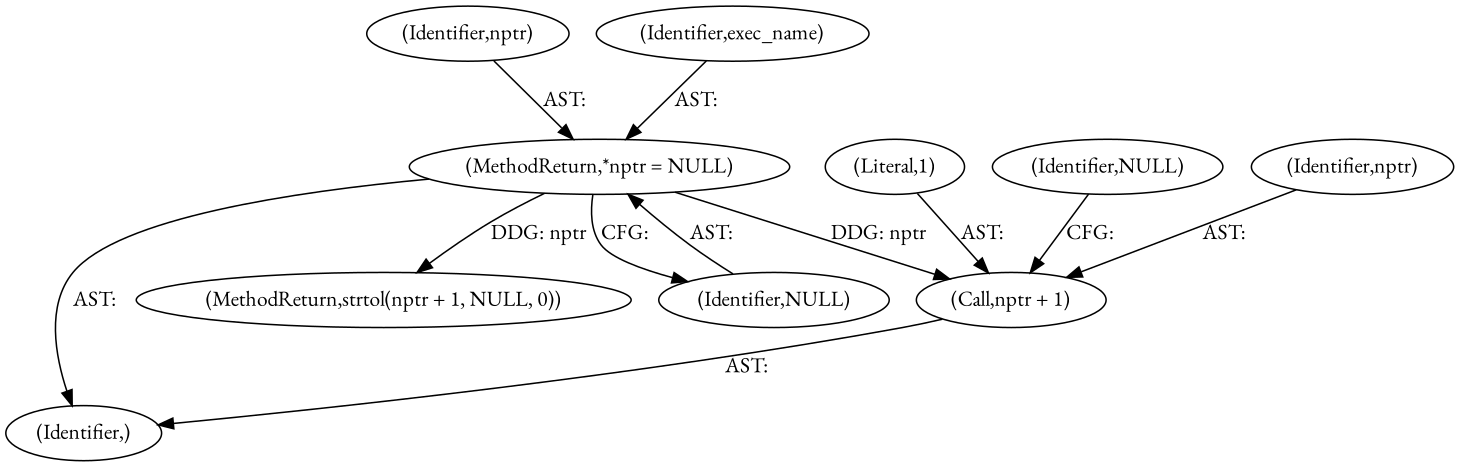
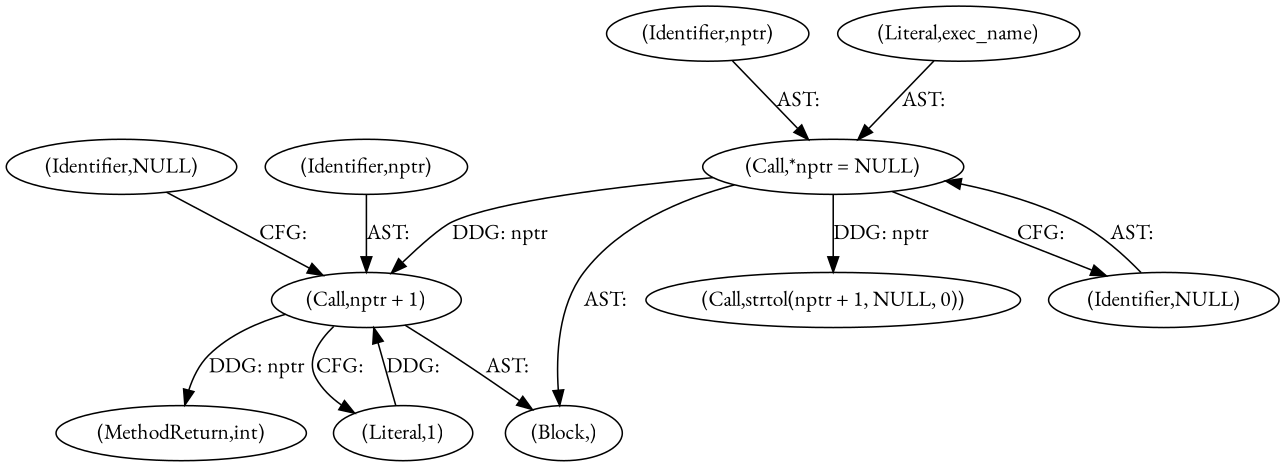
node "(Identifier,exec_name)": label "(Identifier,exec_name)" -> "(Literal,exec_name)"
node "(MethodReturn,*nptr = NULL)": label "(MethodReturn,*nptr = NULL)" -> "(Call,*nptr = NULL)"
edge "(Literal,1)" -> "(Call,nptr + 1)": label "AST: " -> "DDG: "
node "(MethodReturn,strtol(nptr + 1, NULL, 0))": label "(MethodReturn,strtol(nptr + 1, NULL, 0))" -> "(Call,strtol(nptr + 1, NULL, 0))"
edge "(Call,nptr + 1)" -> "(Literal,1)": added, label "CFG:"
node "(Identifier,)": label "(Identifier,)" -> "(Block,)"
node "(MethodReturn,int)": added
